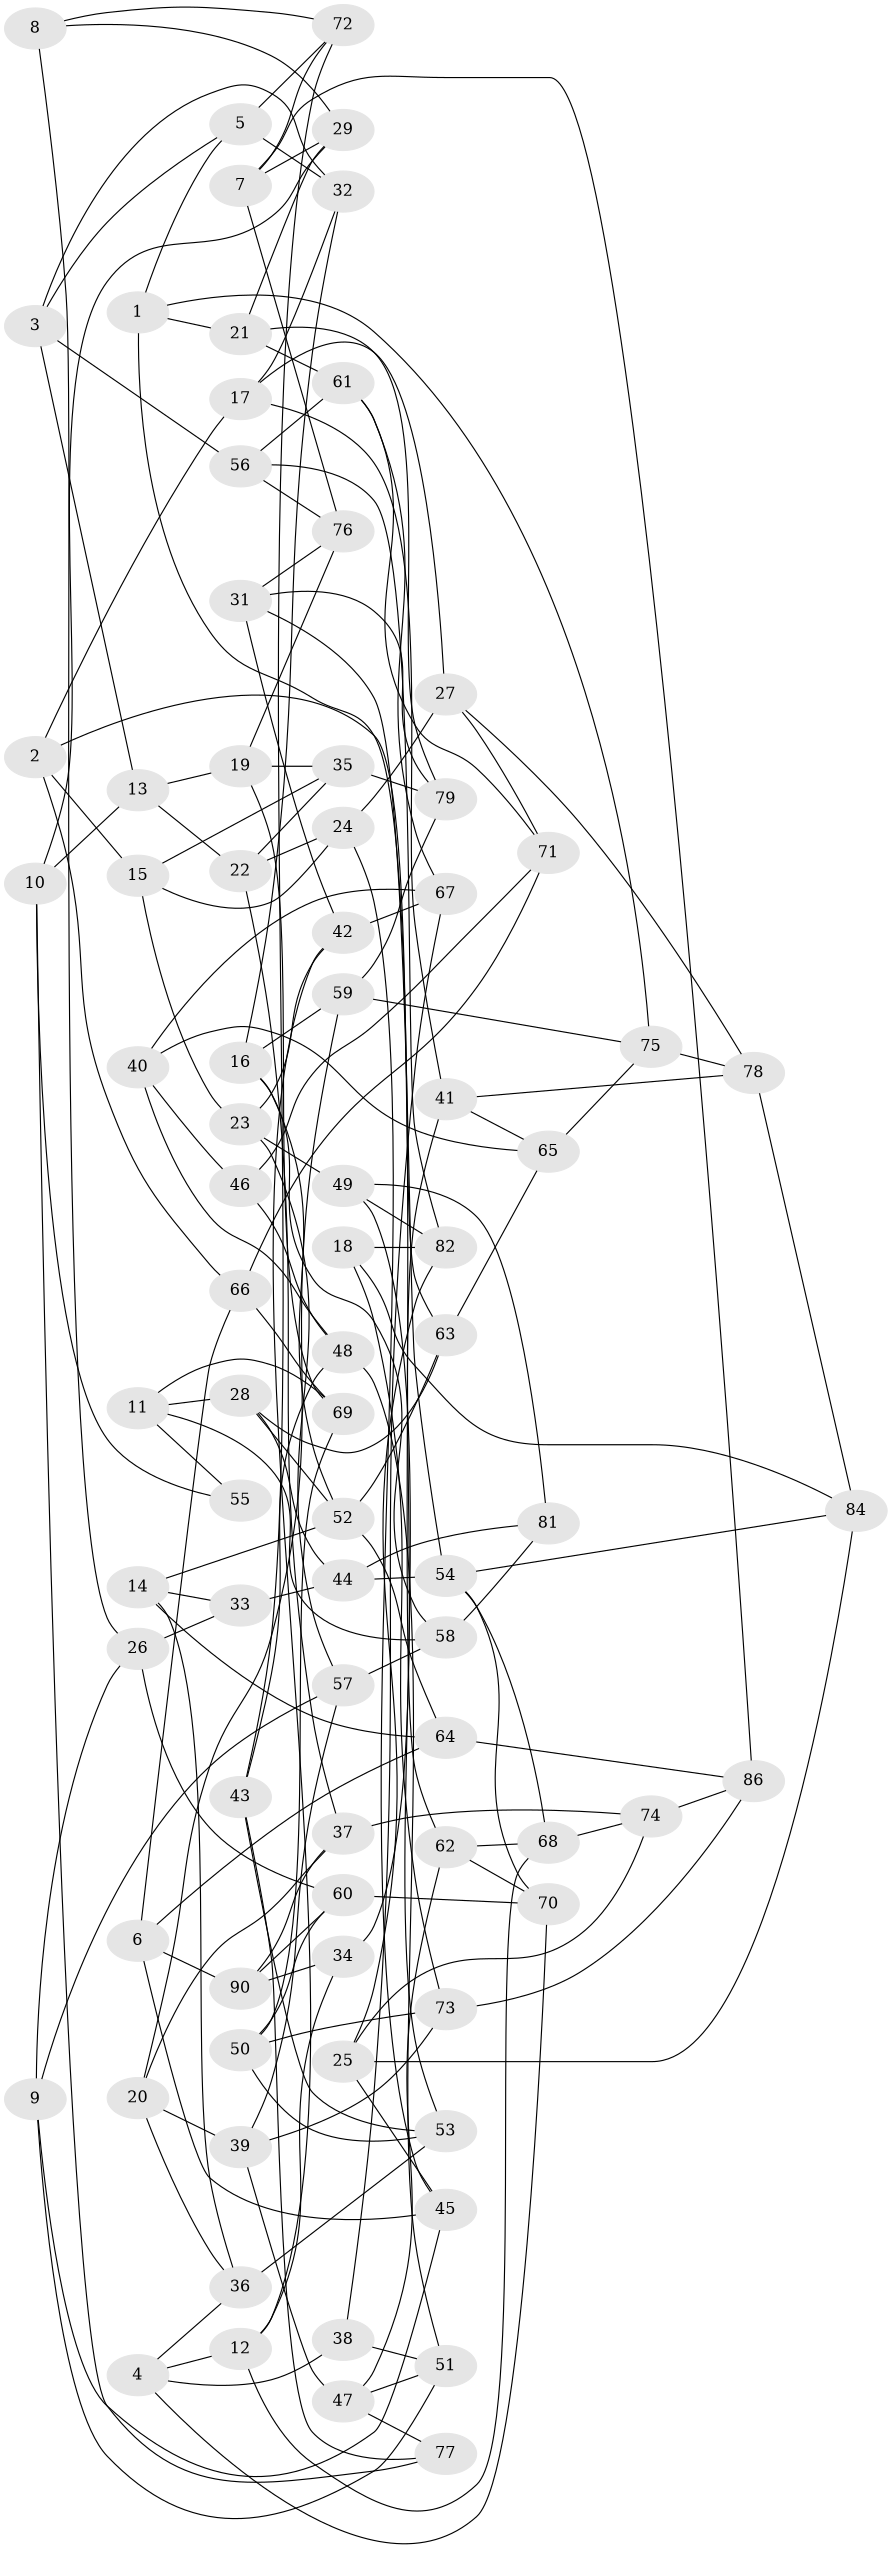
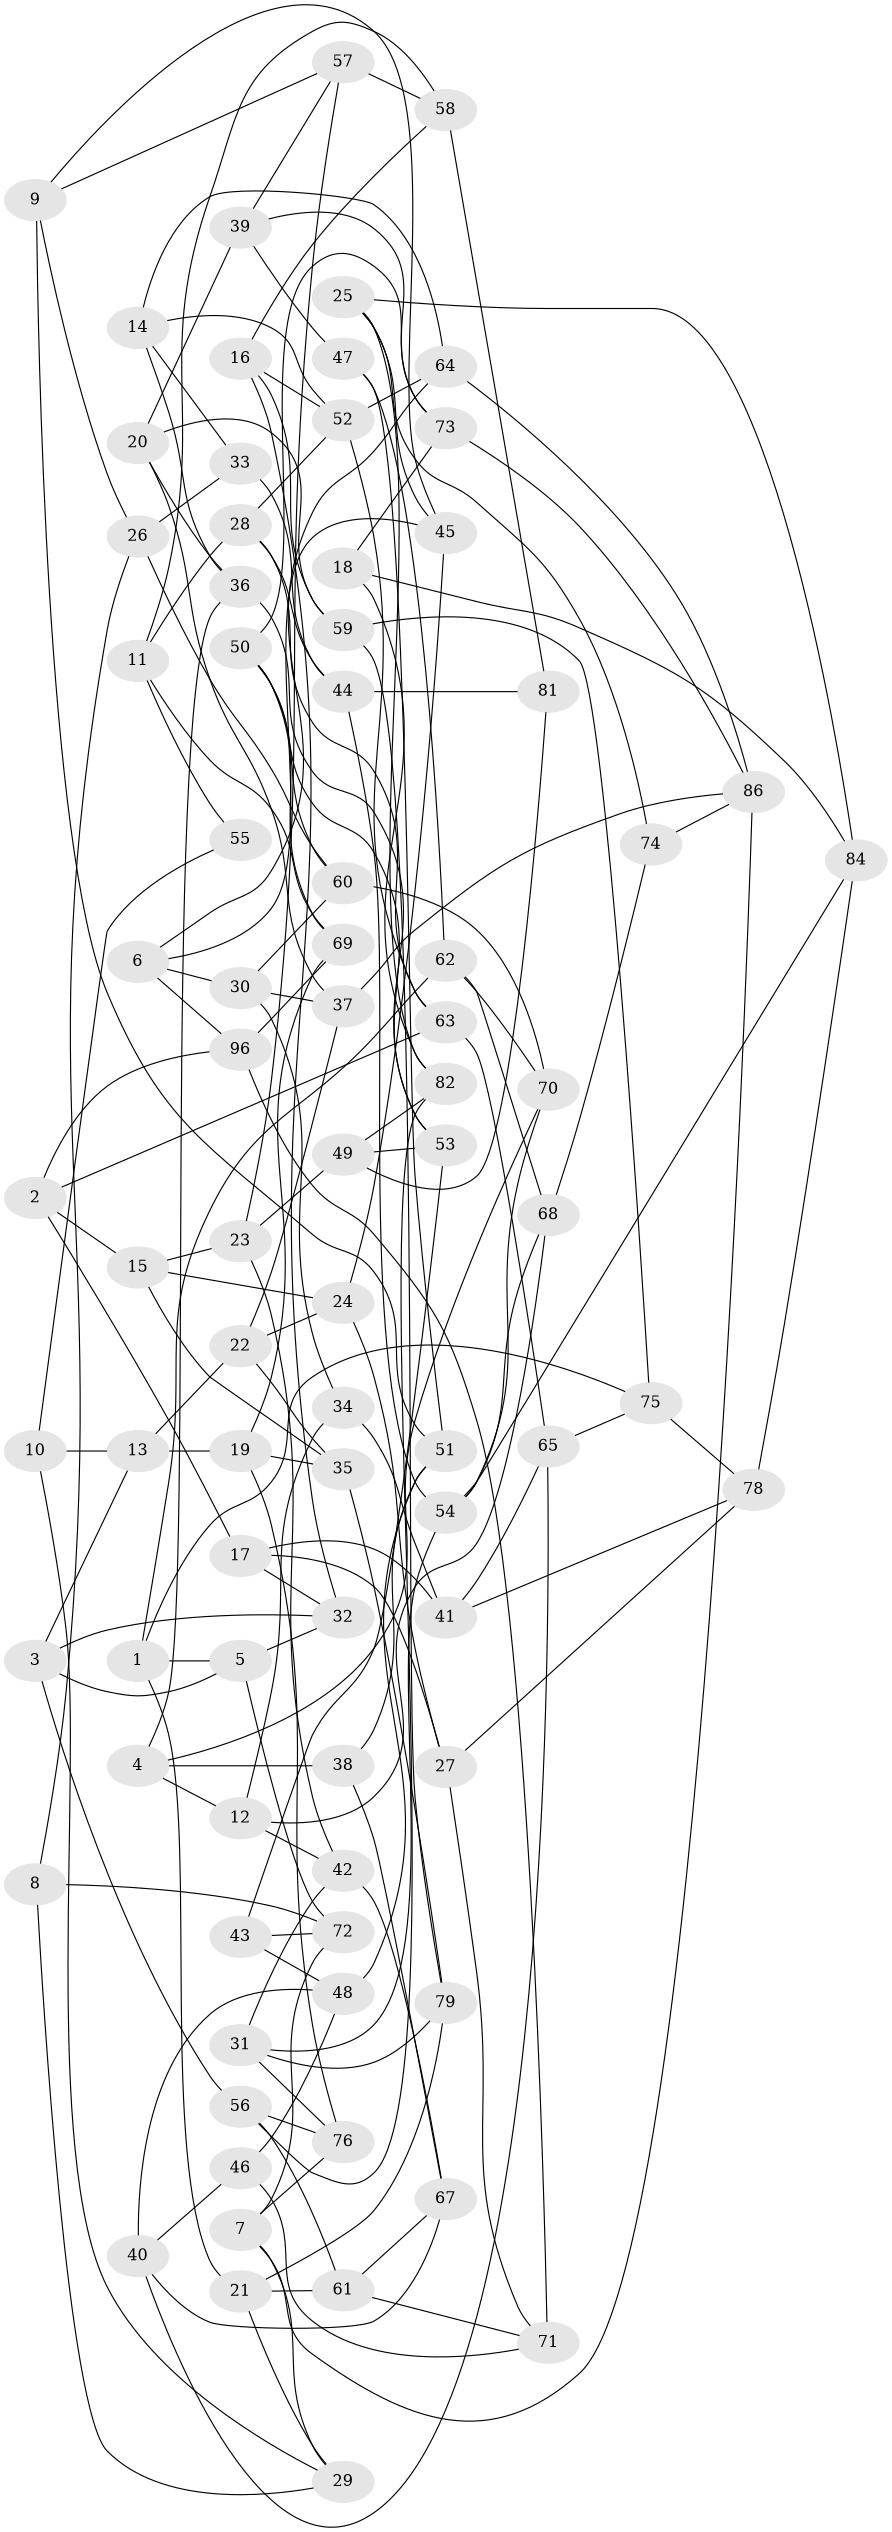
node "66": label "66" -> "96"
edge "74" -- "37": now "86" -- "37"
node "90": label "90" -> "30"
node "77": removed
